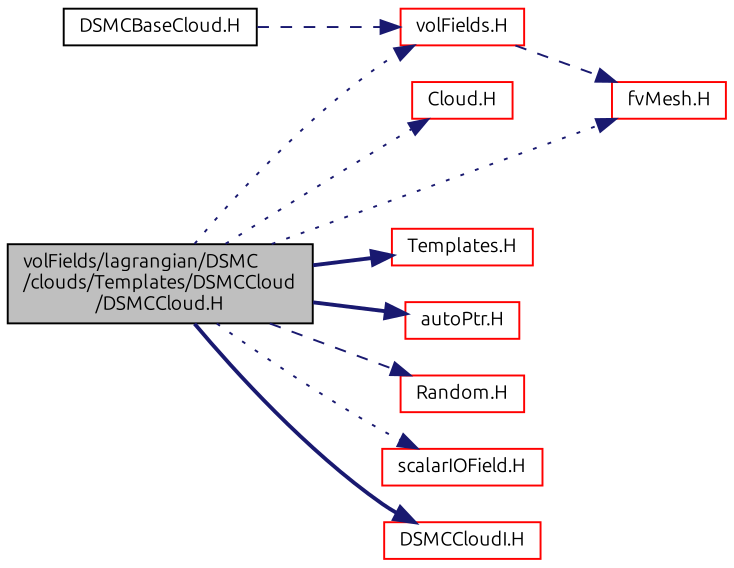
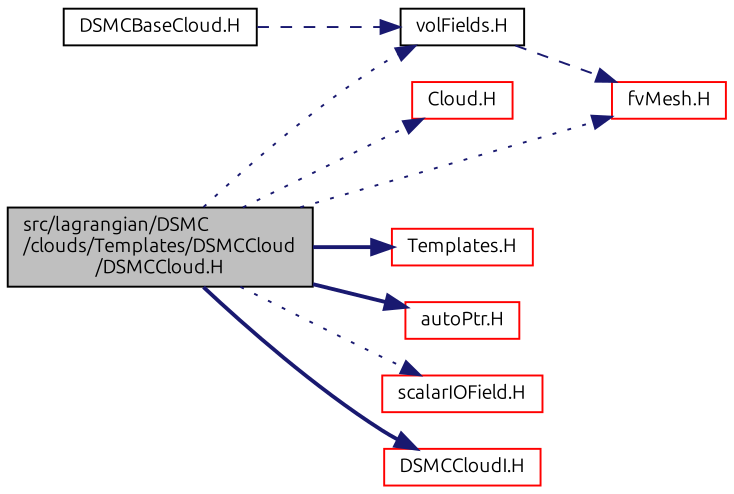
node "volFields.H": color red -> black
node "volFields/lagrangian/DSMC /clouds/Templates/DSMCCloud /DSMCCloud.H": label "volFields/lagrangian/DSMC /clouds/Templates/DSMCCloud /DSMCCloud.H" -> "src/lagrangian/DSMC /clouds/Templates/DSMCCloud /DSMCCloud.H"
node "Random.H": removed
